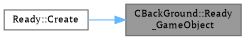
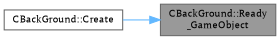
node "Ready::Create": label "Ready::Create" -> "CBackGround::Create"
